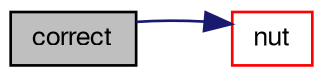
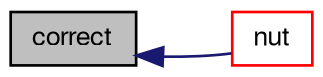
edge "correct" -> "nut": reversed
